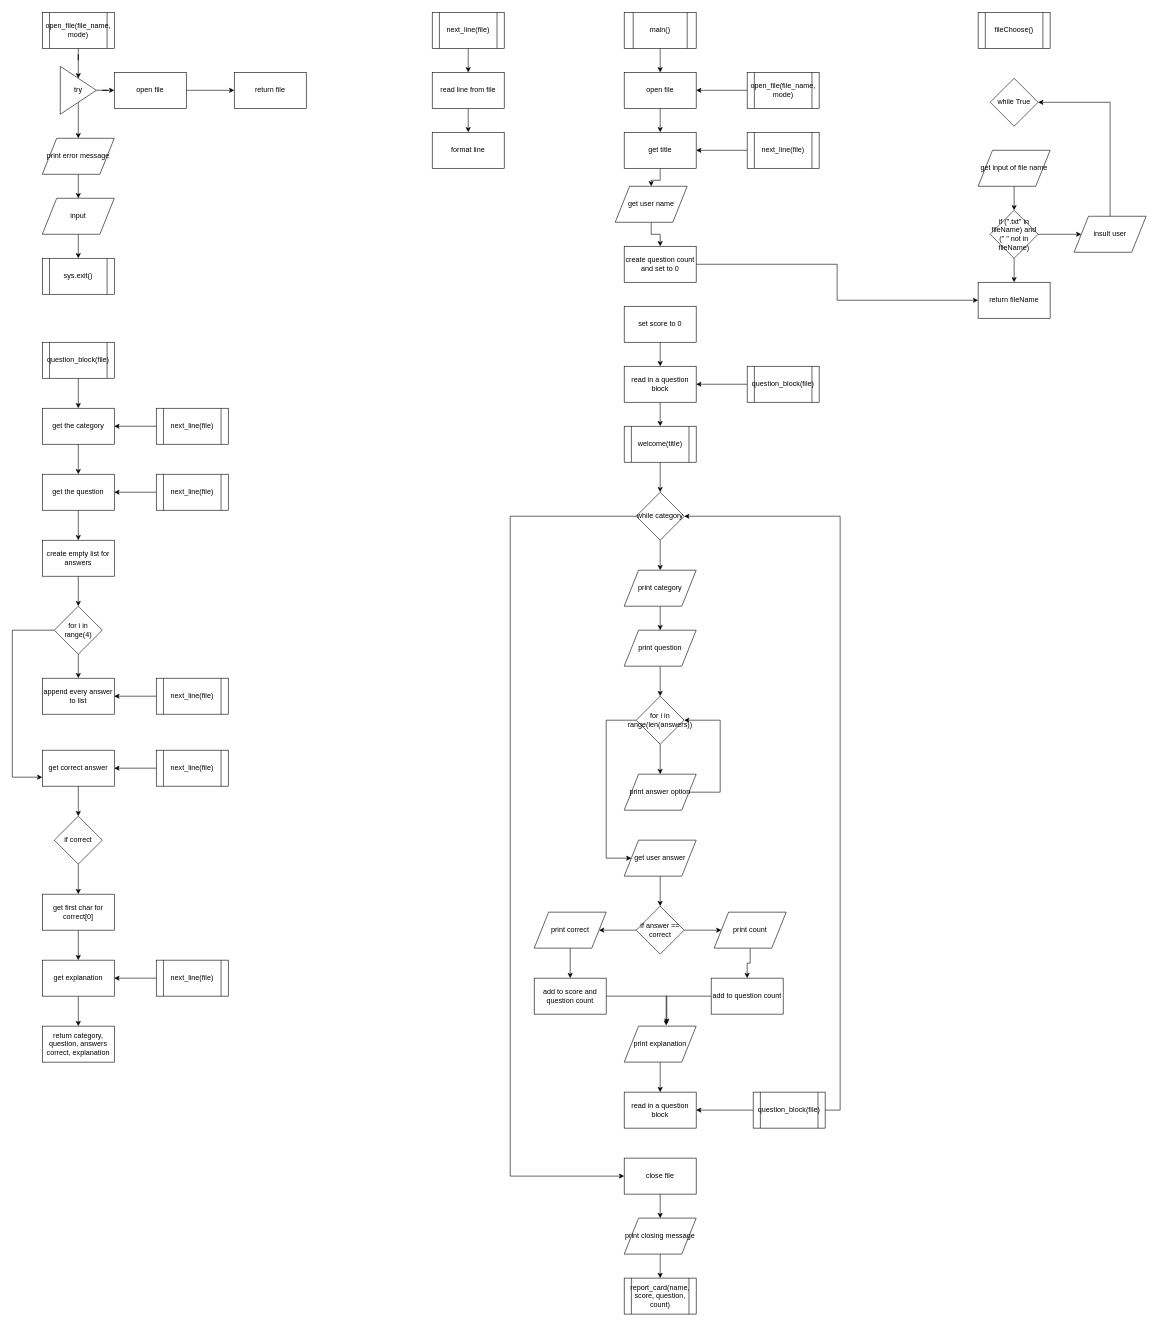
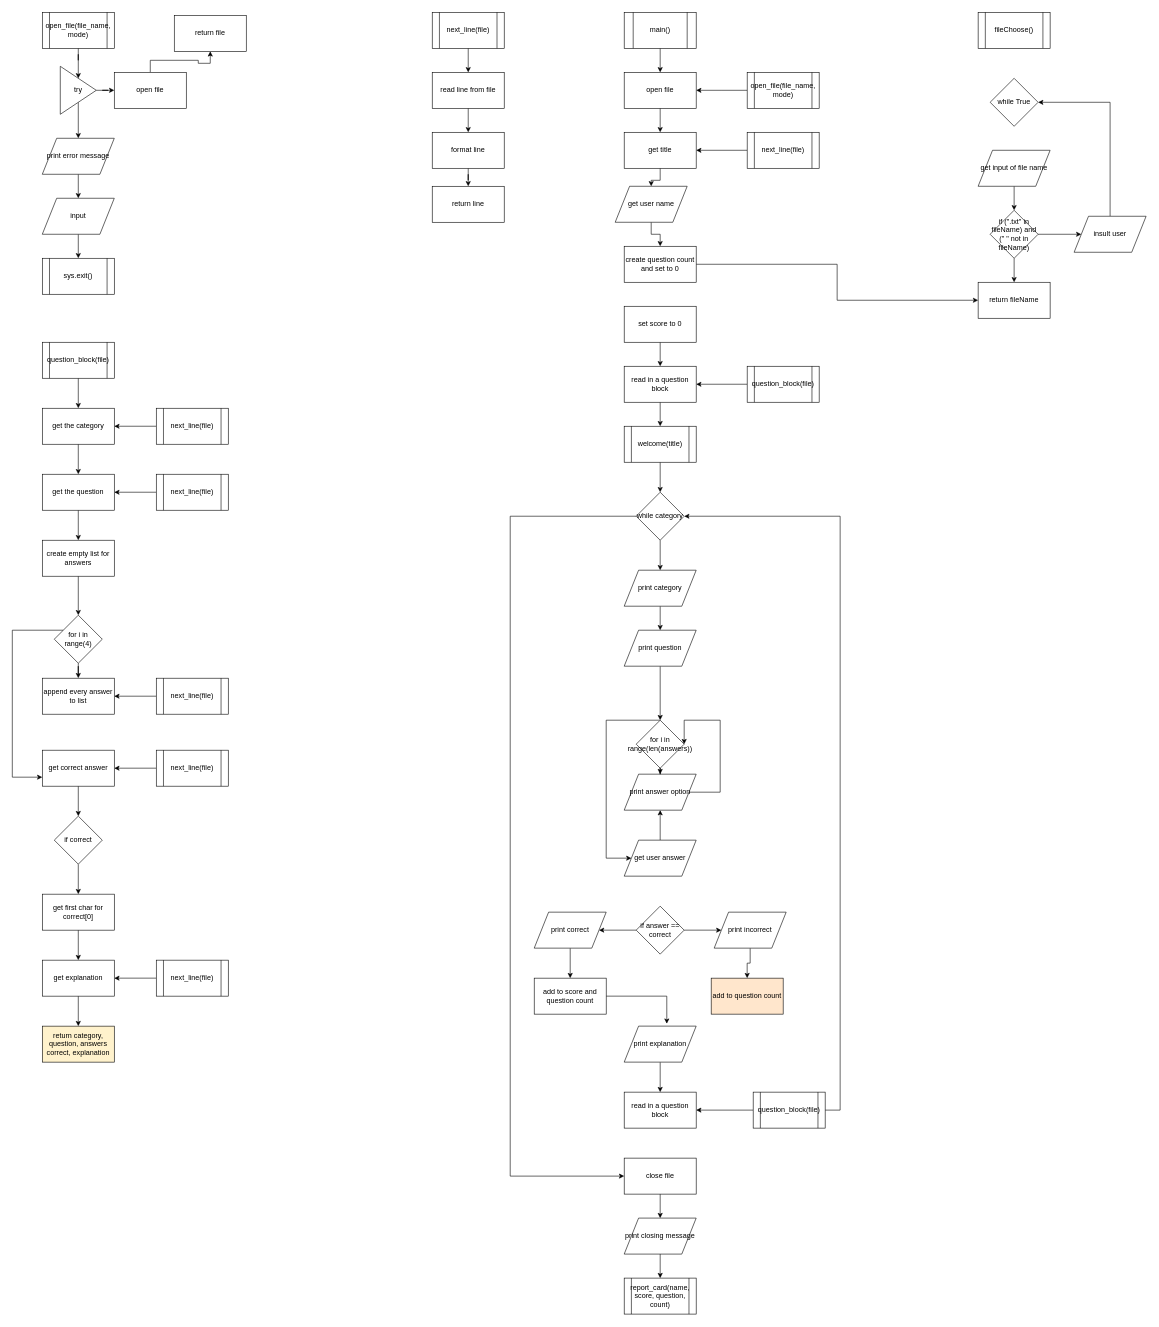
node "return file": moved (270, 90) -> (210, 33)
edge "format line" -> "return line": added
node "return line": added
node "for i in range(4)": moved (78, 630) -> (78, 639)
node "for i in range(len(answers))": moved (660, 720) -> (660, 744)
edge "get user answer" -> "if answer == correct": now "get user answer" -> "print answer option"
node "print count": label "print count" -> "print incorrect"
node "add to question count": fillcolor #ffffff -> #ffe6cc
edge "add to question count" -> "print explanation": removed
node "return category, question, answers correct, explanation": fillcolor #ffffff -> #fff2cc
